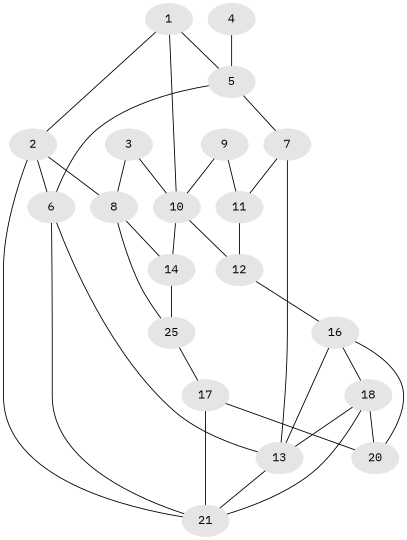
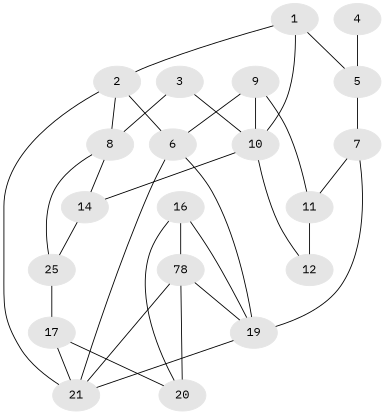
edge "5" -- "6": now "9" -- "6"
edge "12" -- "16": removed
node "18": label "18" -> "78"
node "13": label "13" -> "19"
